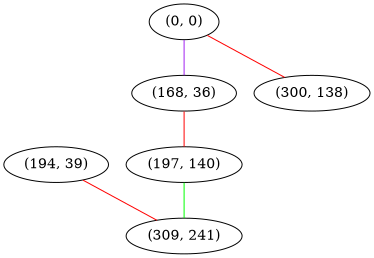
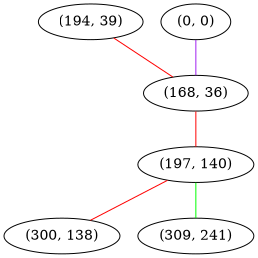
edge "(0, 0)" -- "(300, 138)": now "(197, 140)" -- "(300, 138)"
edge "(194, 39)" -- "(309, 241)": now "(194, 39)" -- "(168, 36)"
